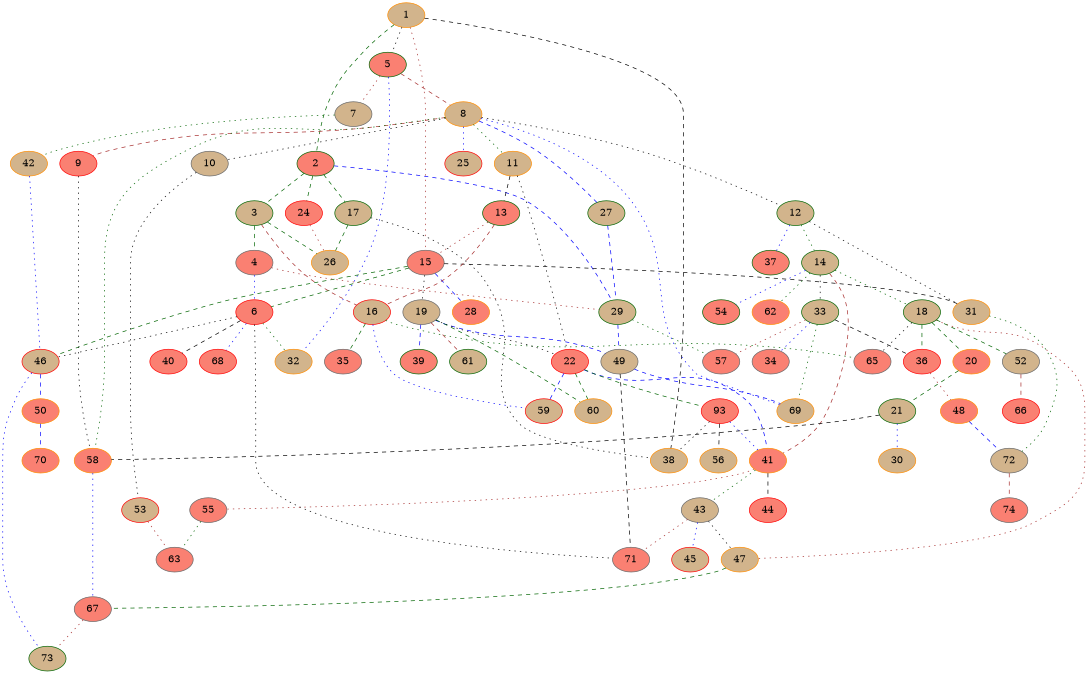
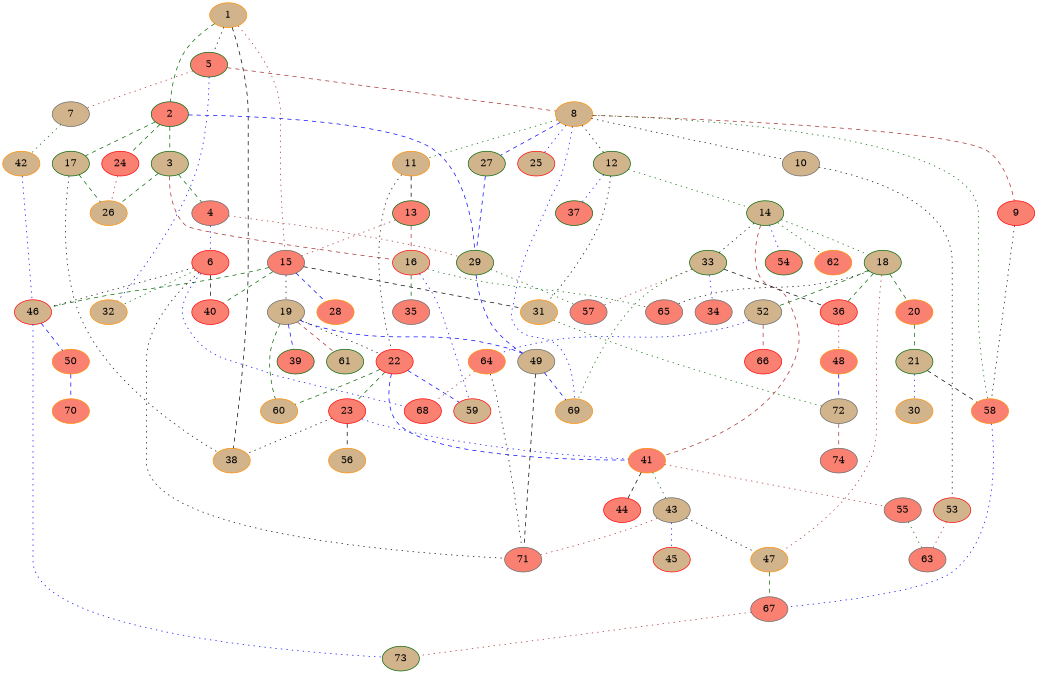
edge "15" -- "6": now "15" -- "40"
node "64": added
node "93": label "93" -> "23"
